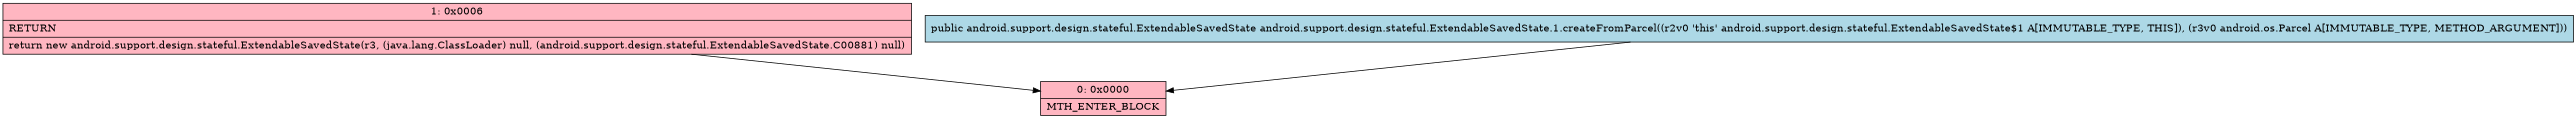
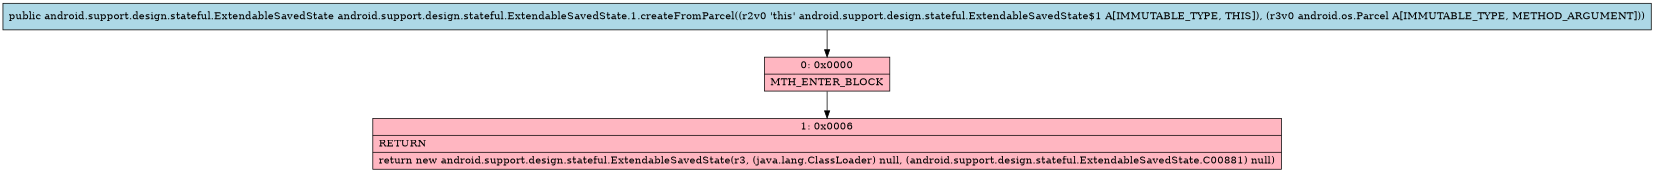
edge "1: 0x0006" -> "0: 0x0000": reversed
